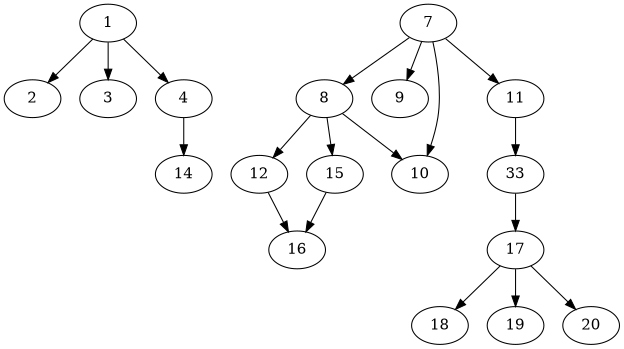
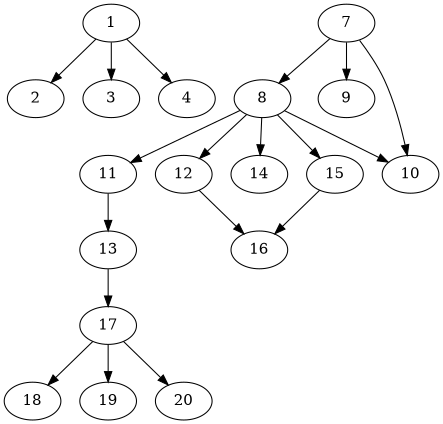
edge "7" -> "11": now "8" -> "11"
edge "4" -> "14": now "8" -> "14"
node "33": label "33" -> "13"
